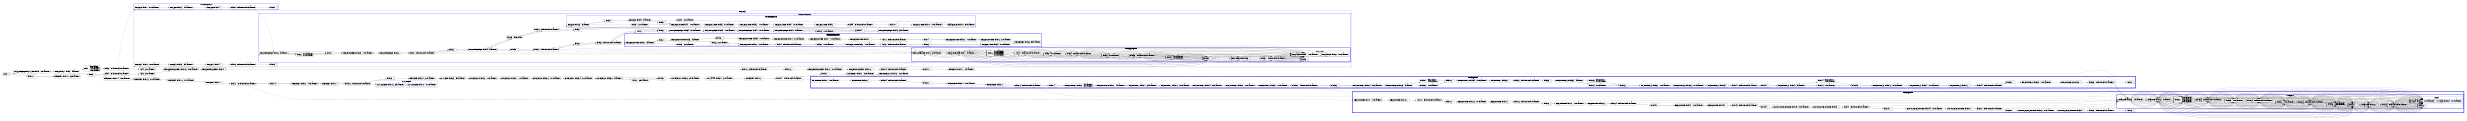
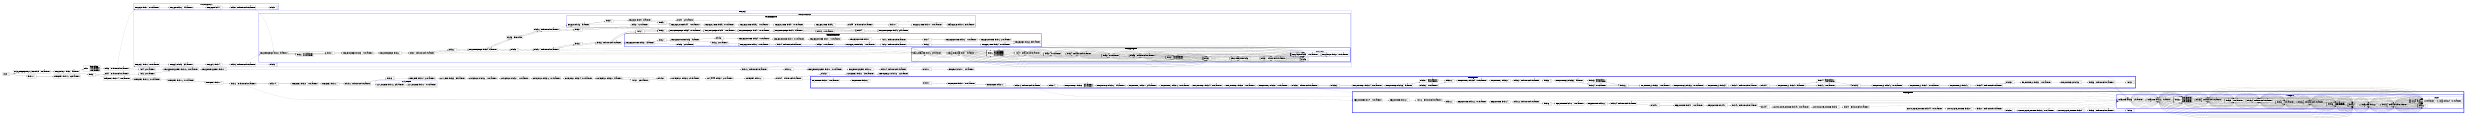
node "Block227": text "ElseCondition" -> "OpenStatement"
node "Block209": removed
node "Block198": removed
